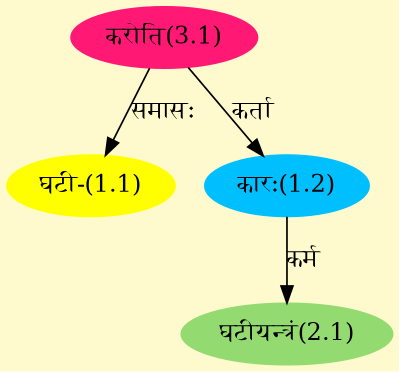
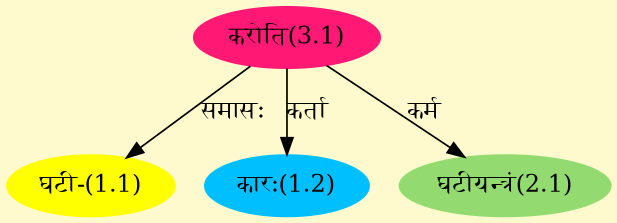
edge "कारः(1.2)" -> "घटीयन्त्रं(2.1)": now "करोति(3.1)" -> "घटीयन्त्रं(2.1)"
